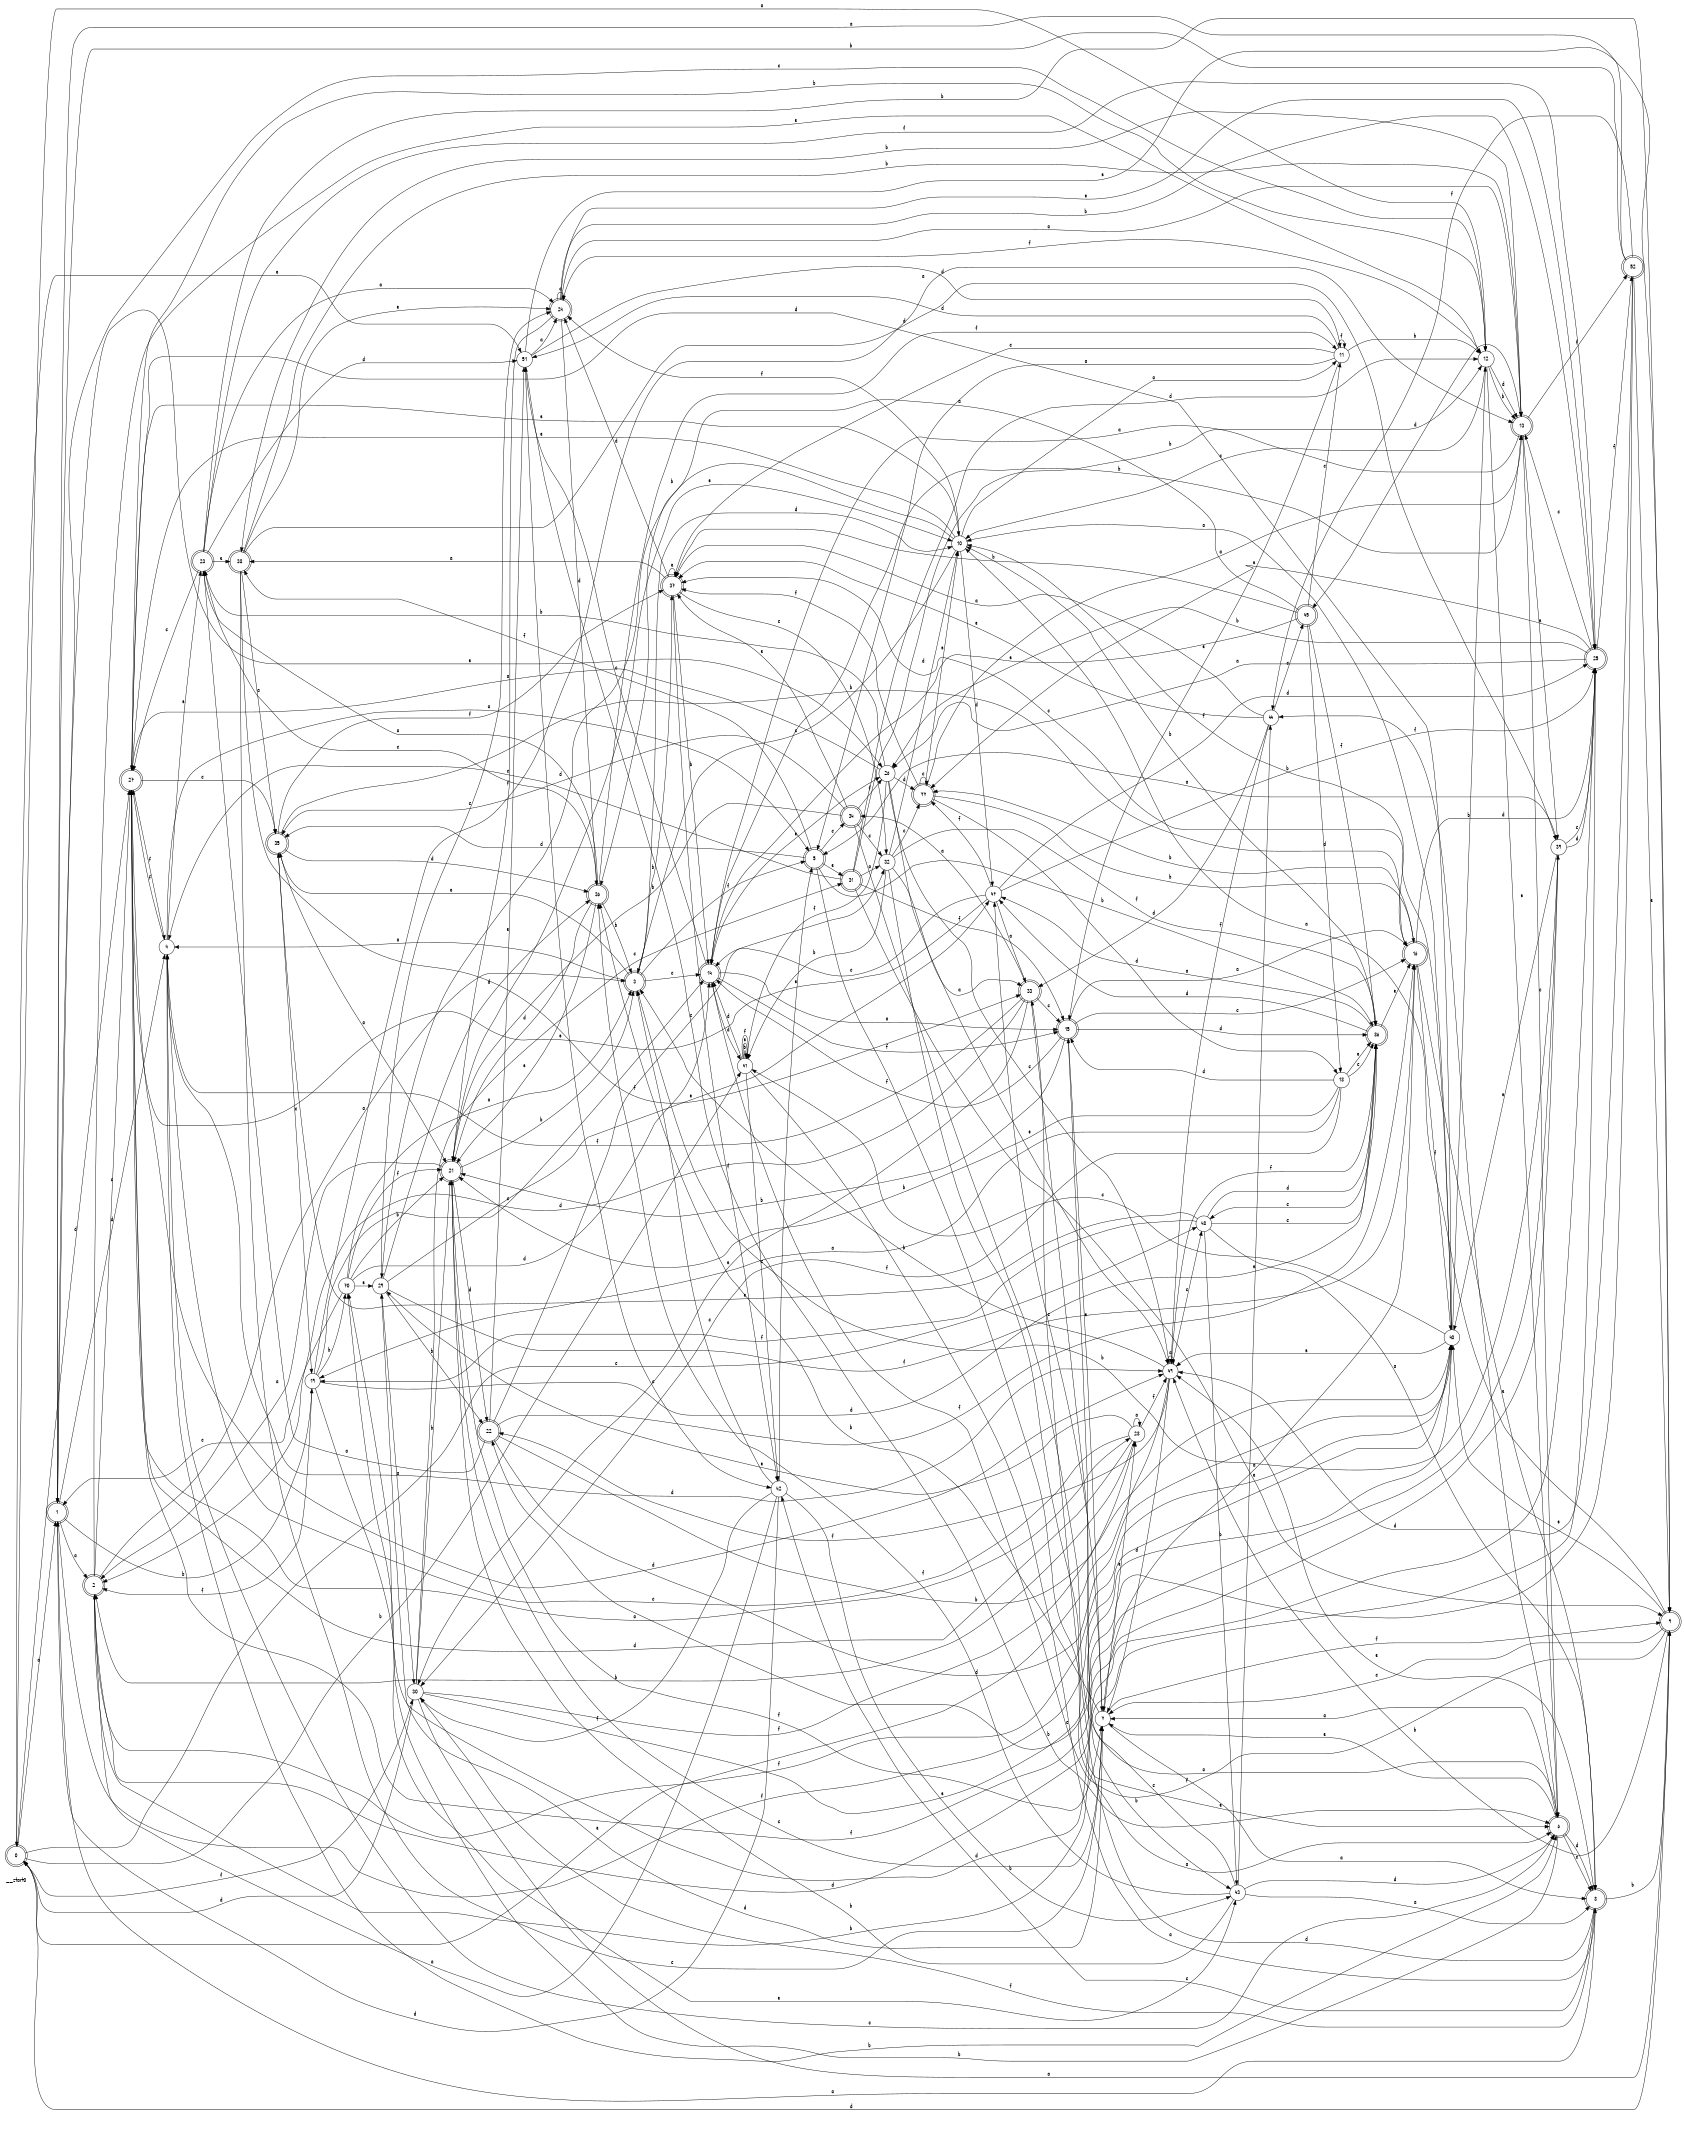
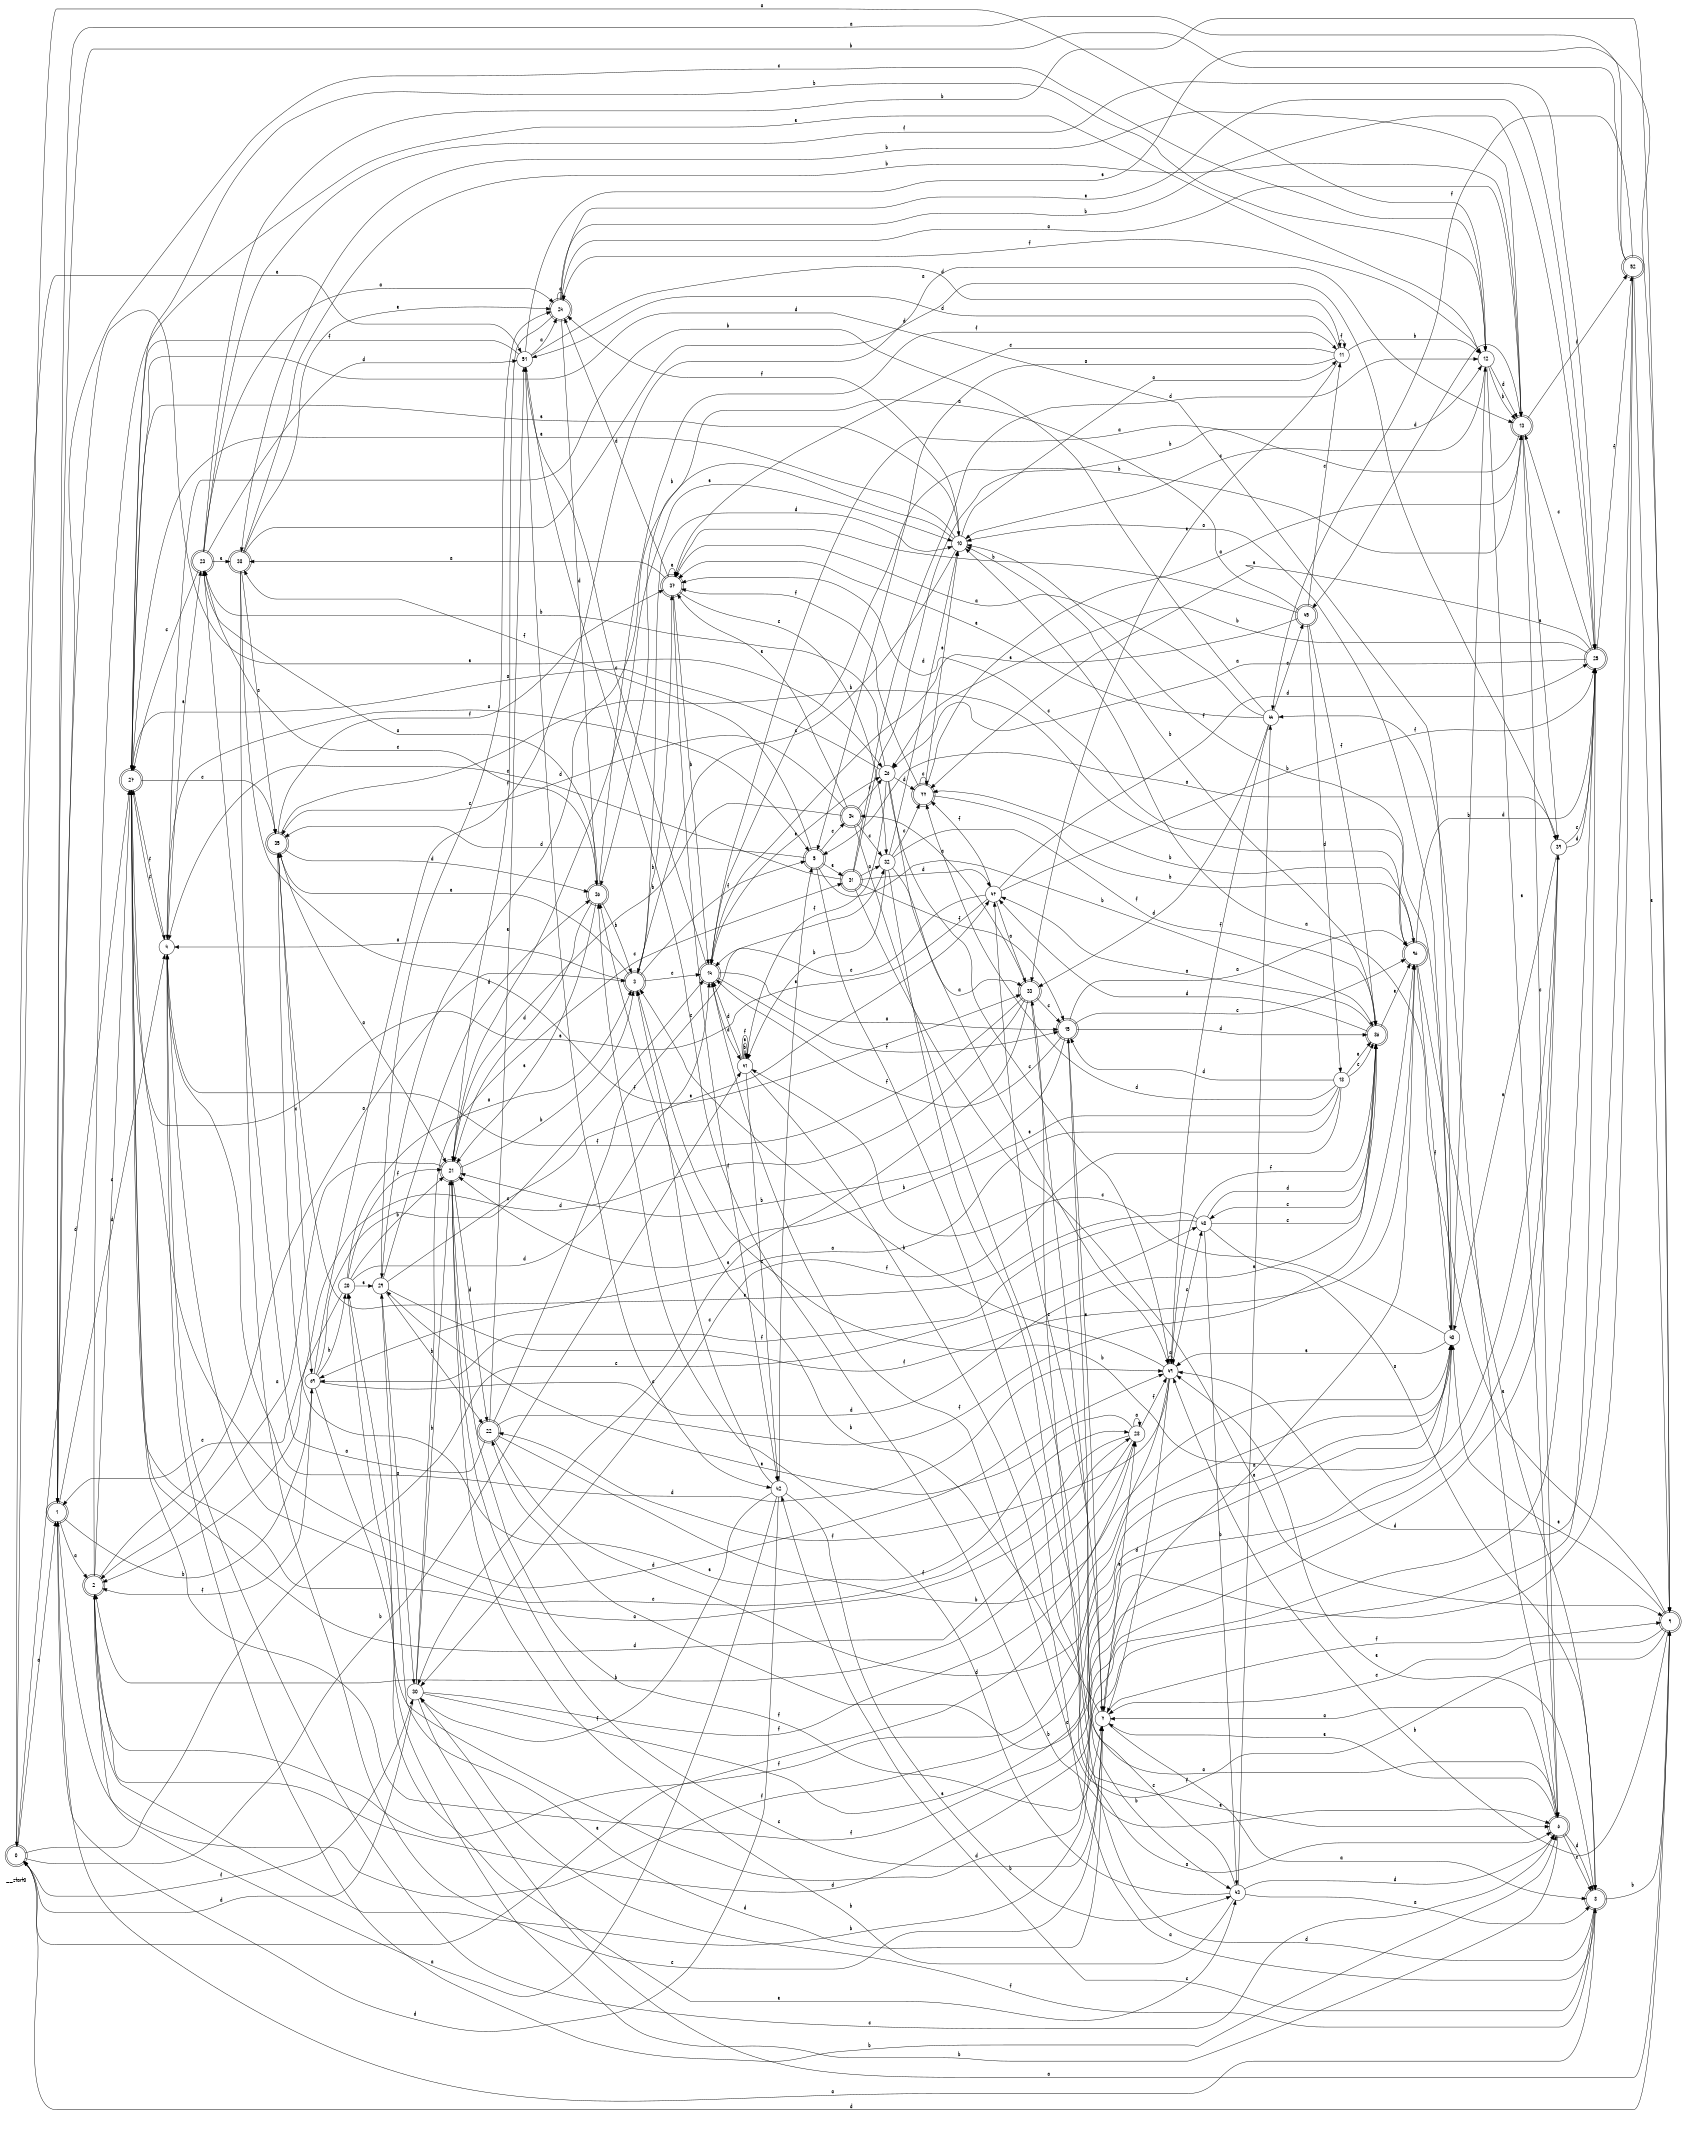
edge "51" -> "27": added, label "f"
edge "44" -> "4": added, label "b"
edge "11" -> "15": now "11" -> "33"
edge "10" -> "47": now "31" -> "47"
node "16": label "16" -> "96"
edge "77" -> "18": reversed
node "70": label "70" -> "20"
node "19": label "19" -> "69"
edge "35" -> "28": added, label "e"
